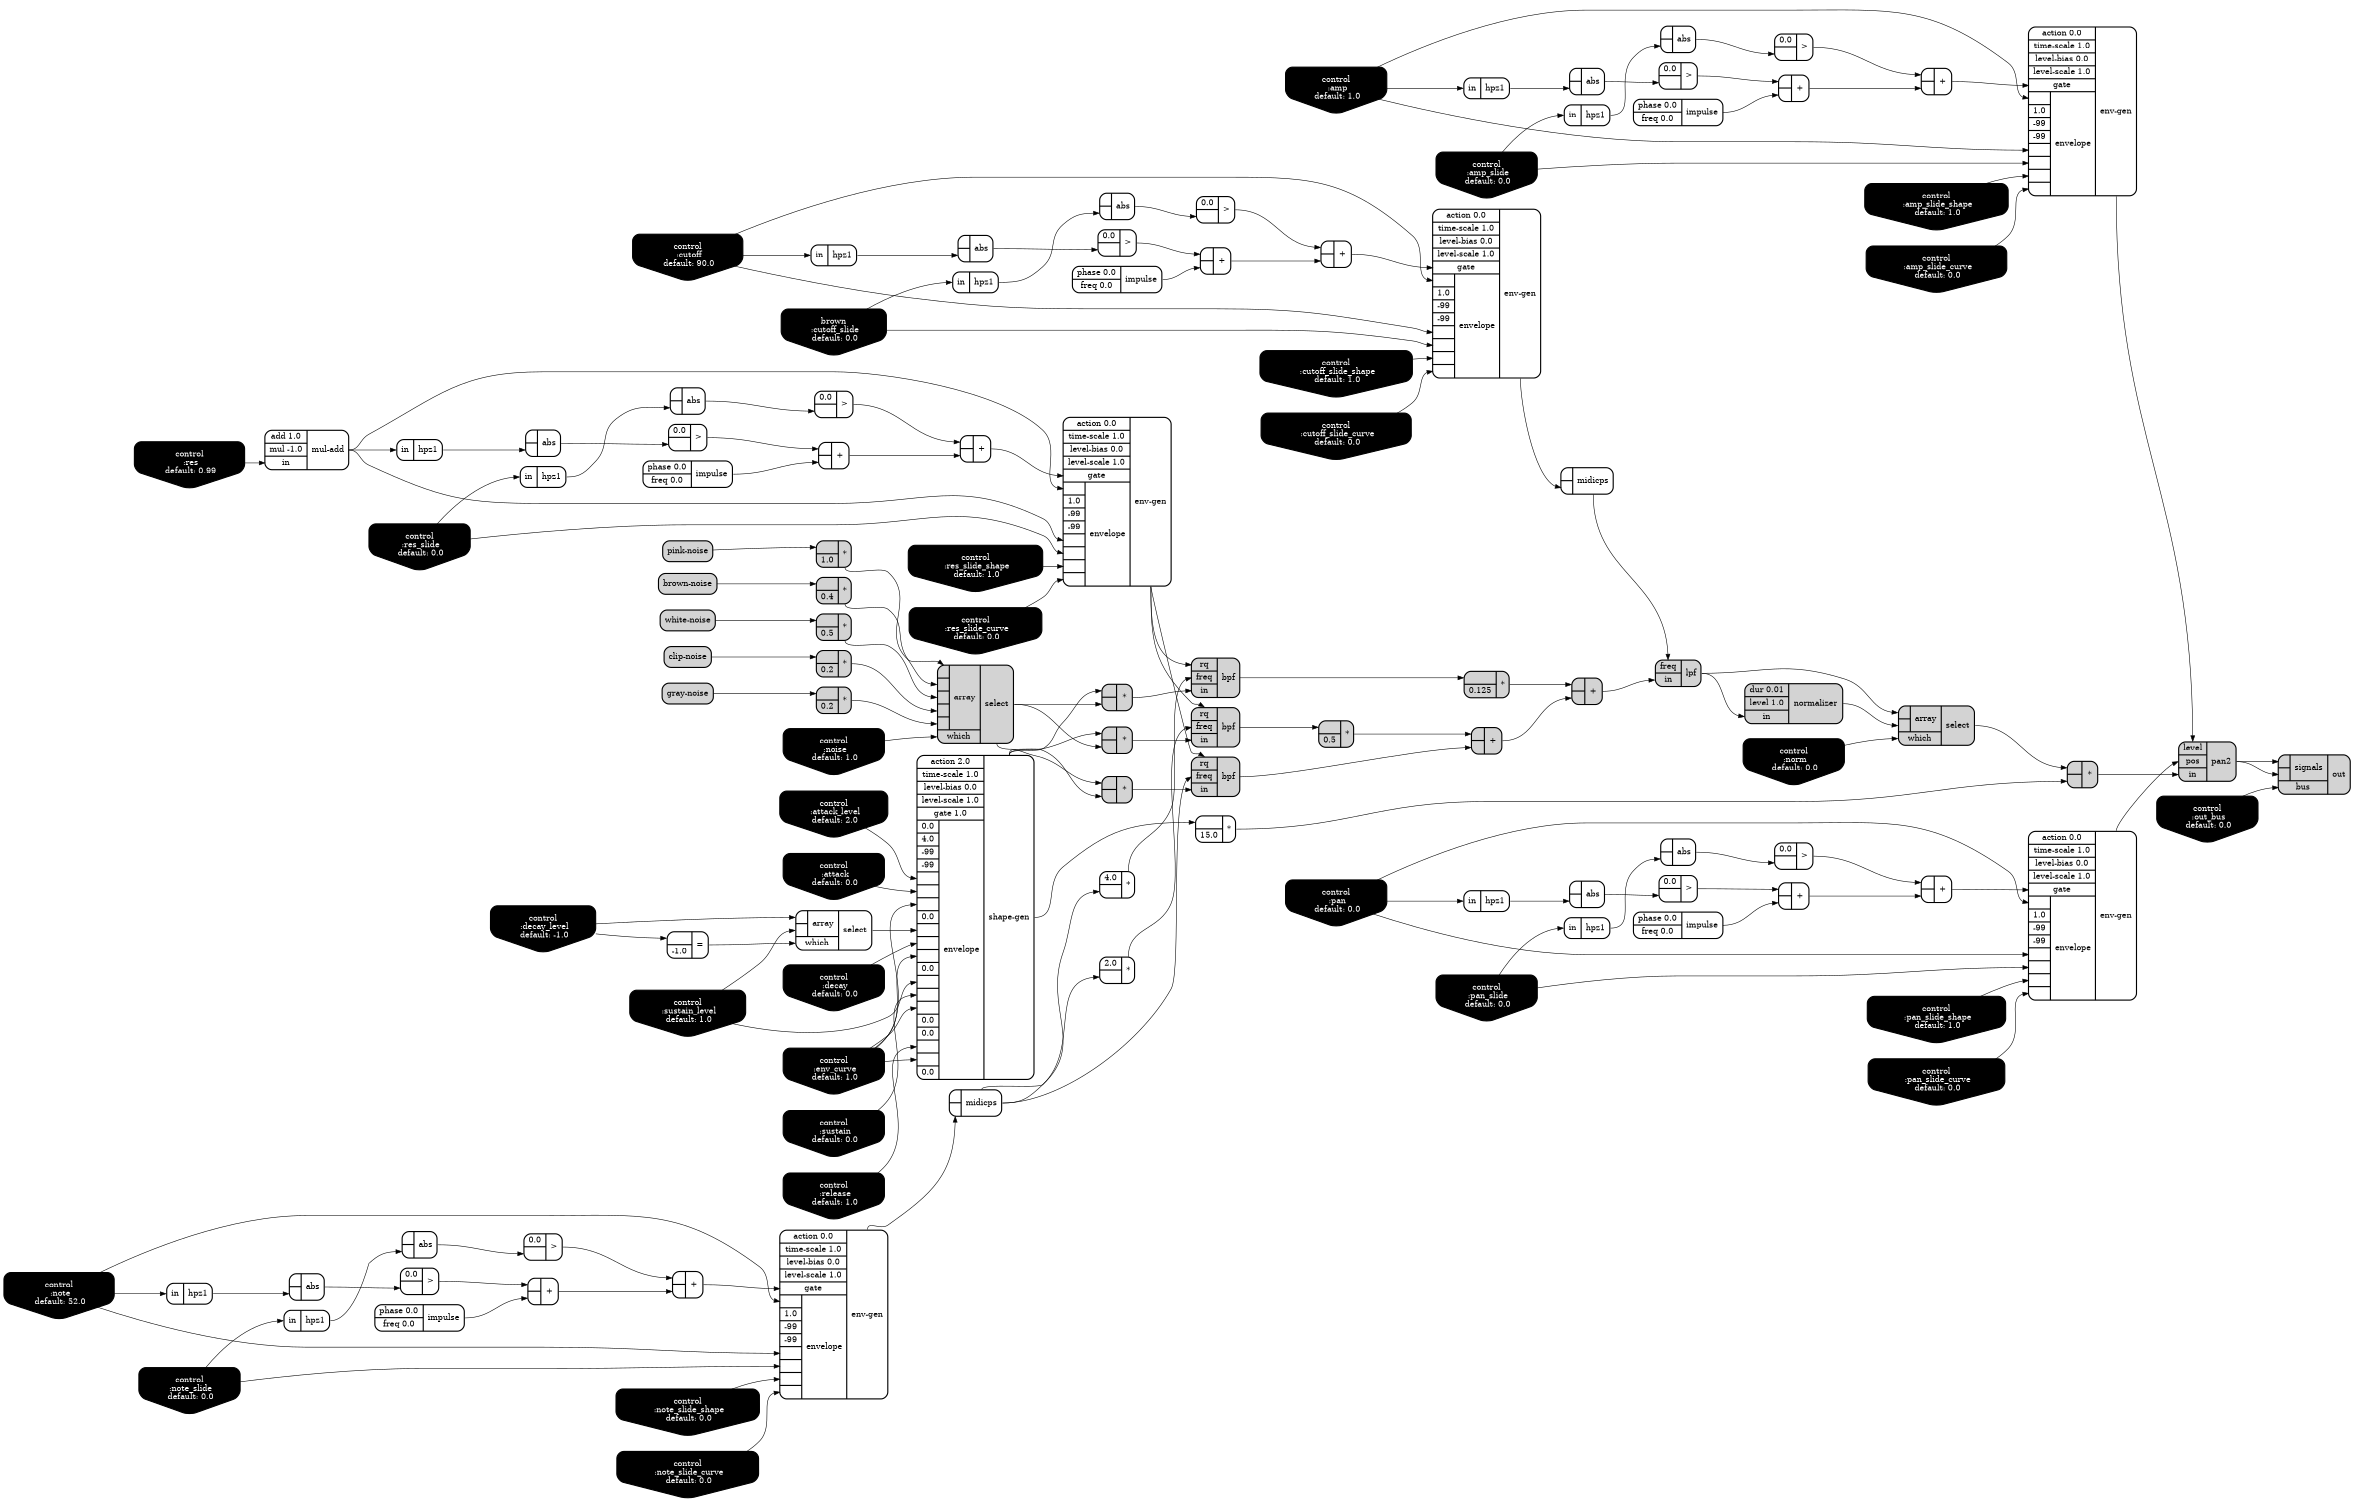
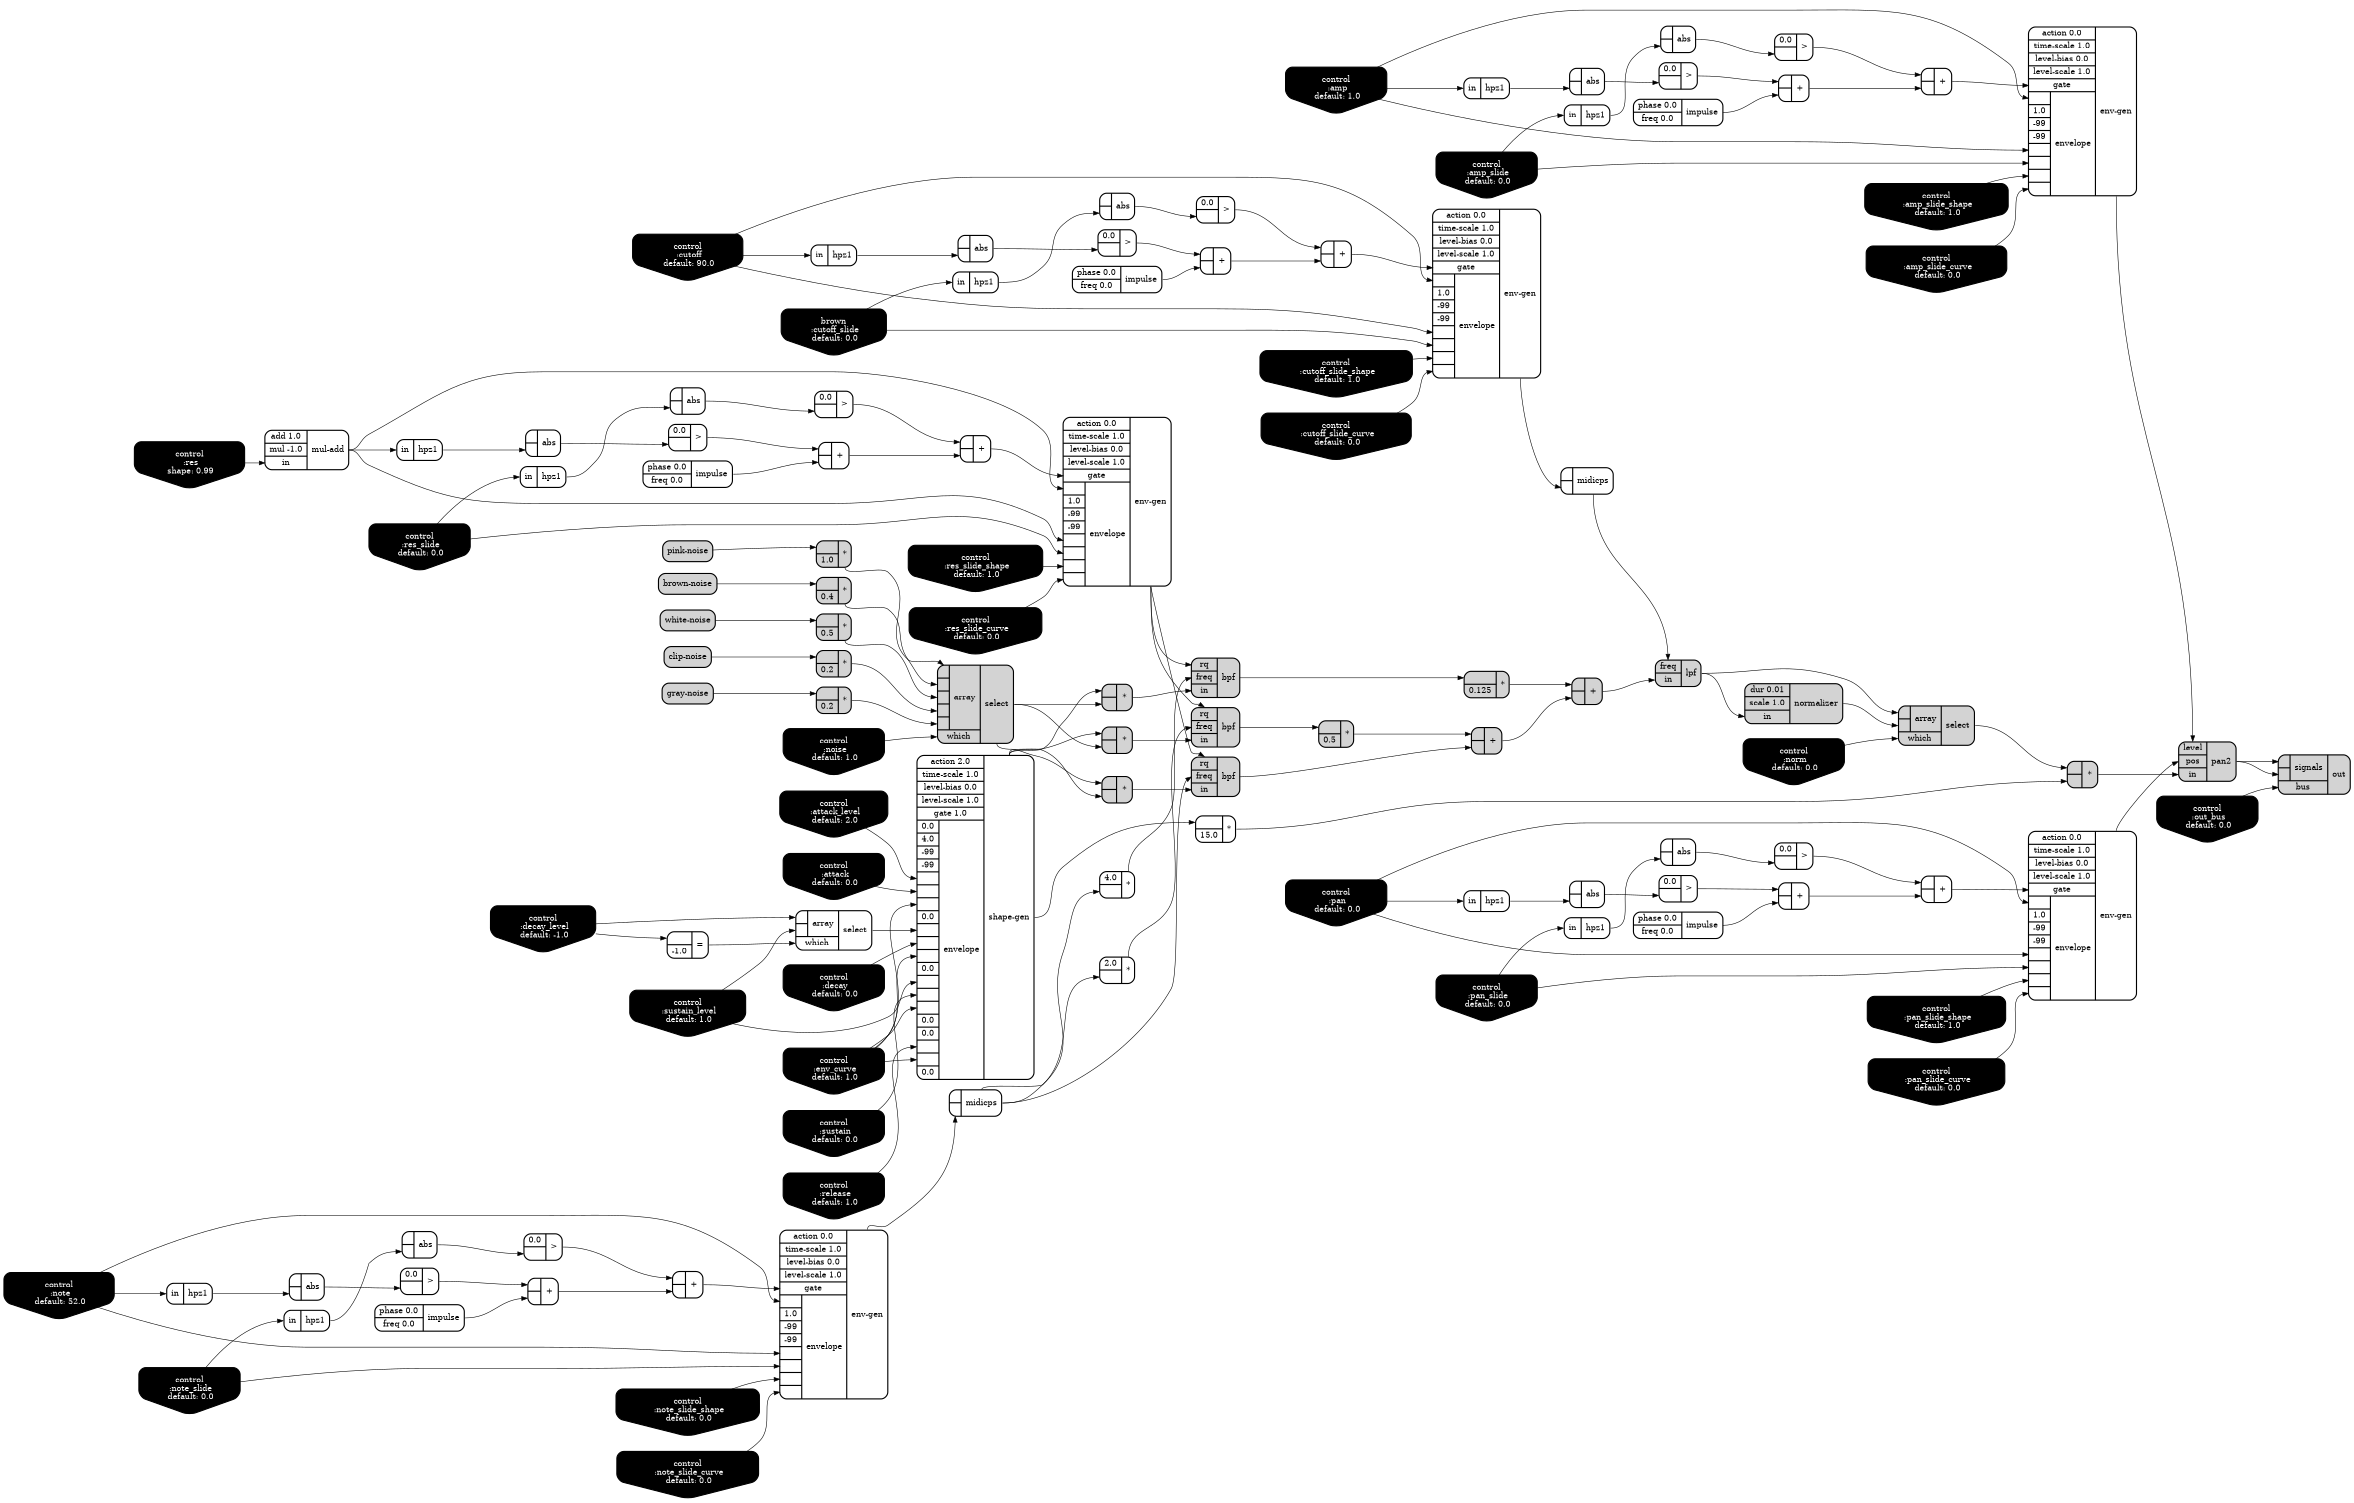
node "control :res default: 0.99": label "control :res default: 0.99" -> "control :res shape: 0.99"
node "dur 0.01": text "level 1.0" -> "scale 1.0"
